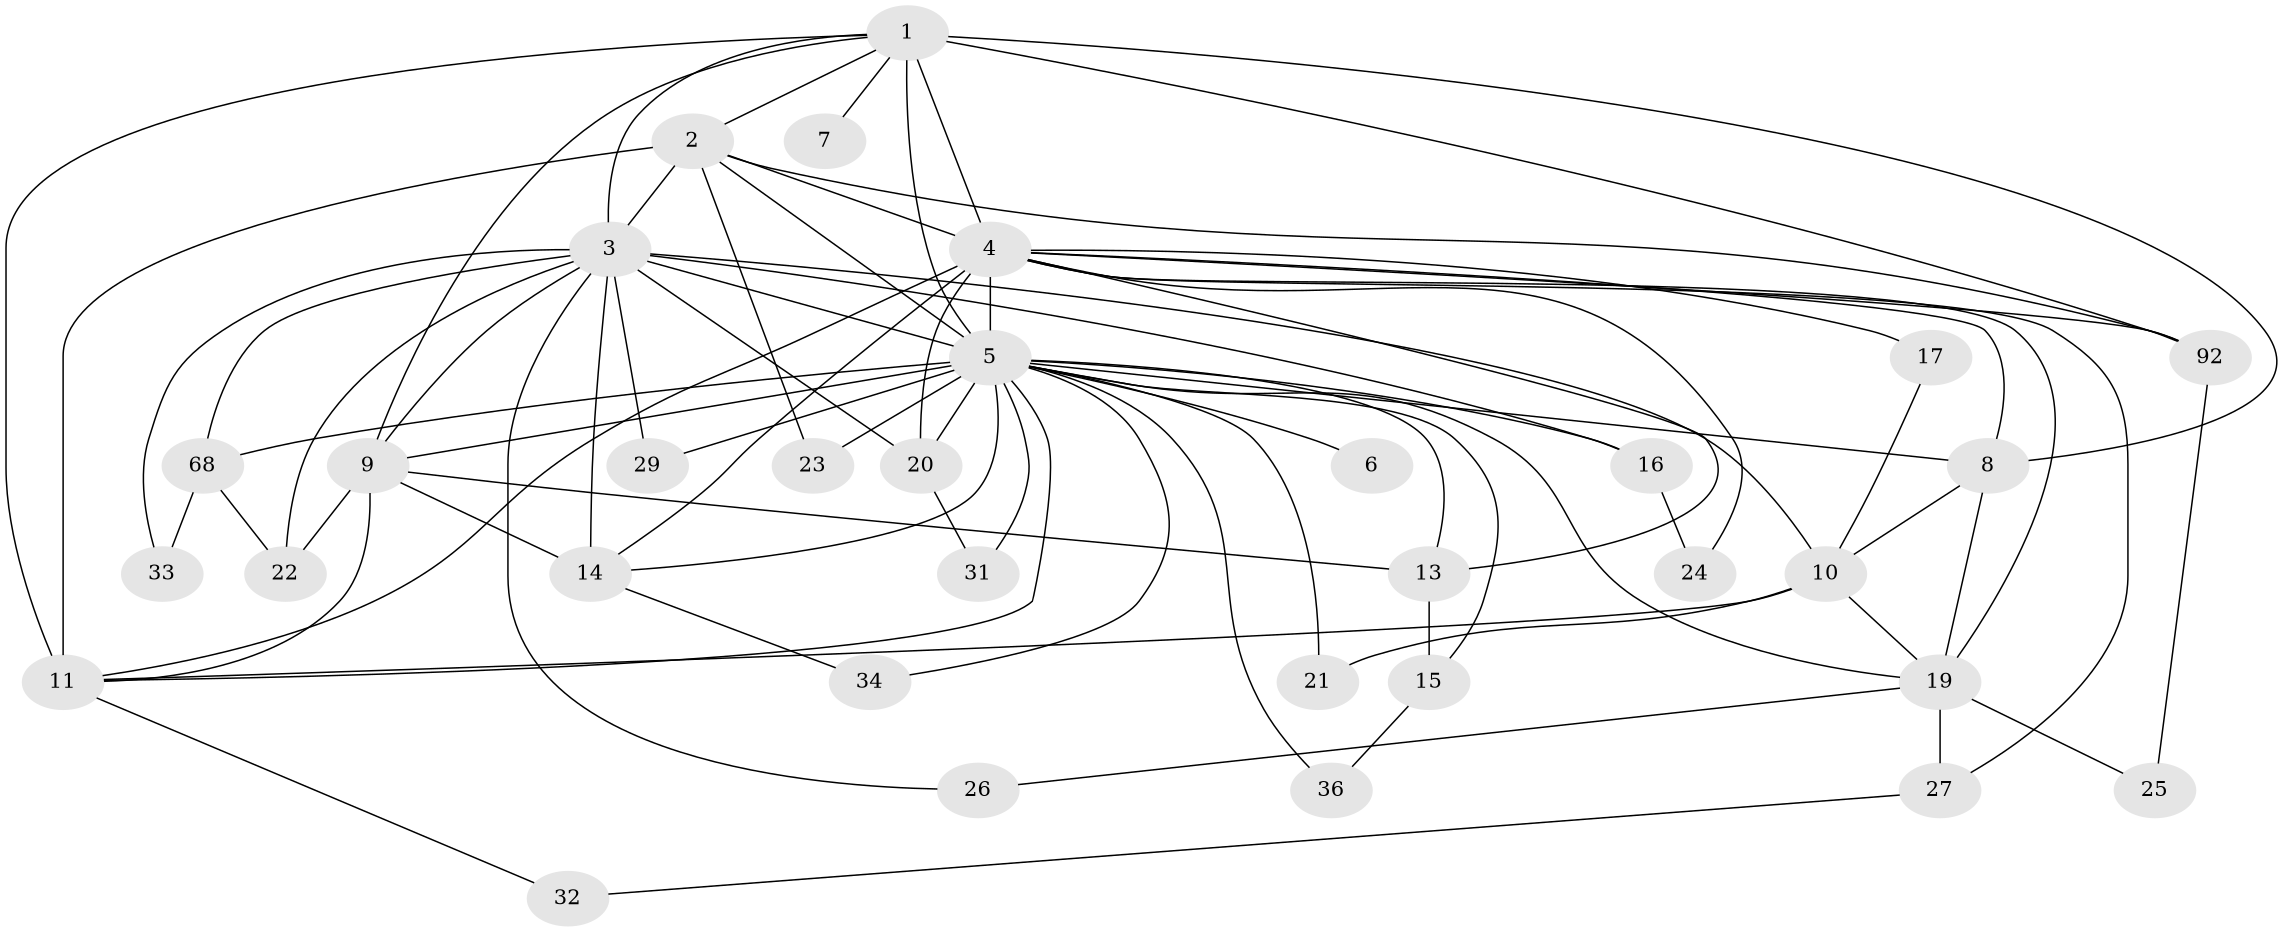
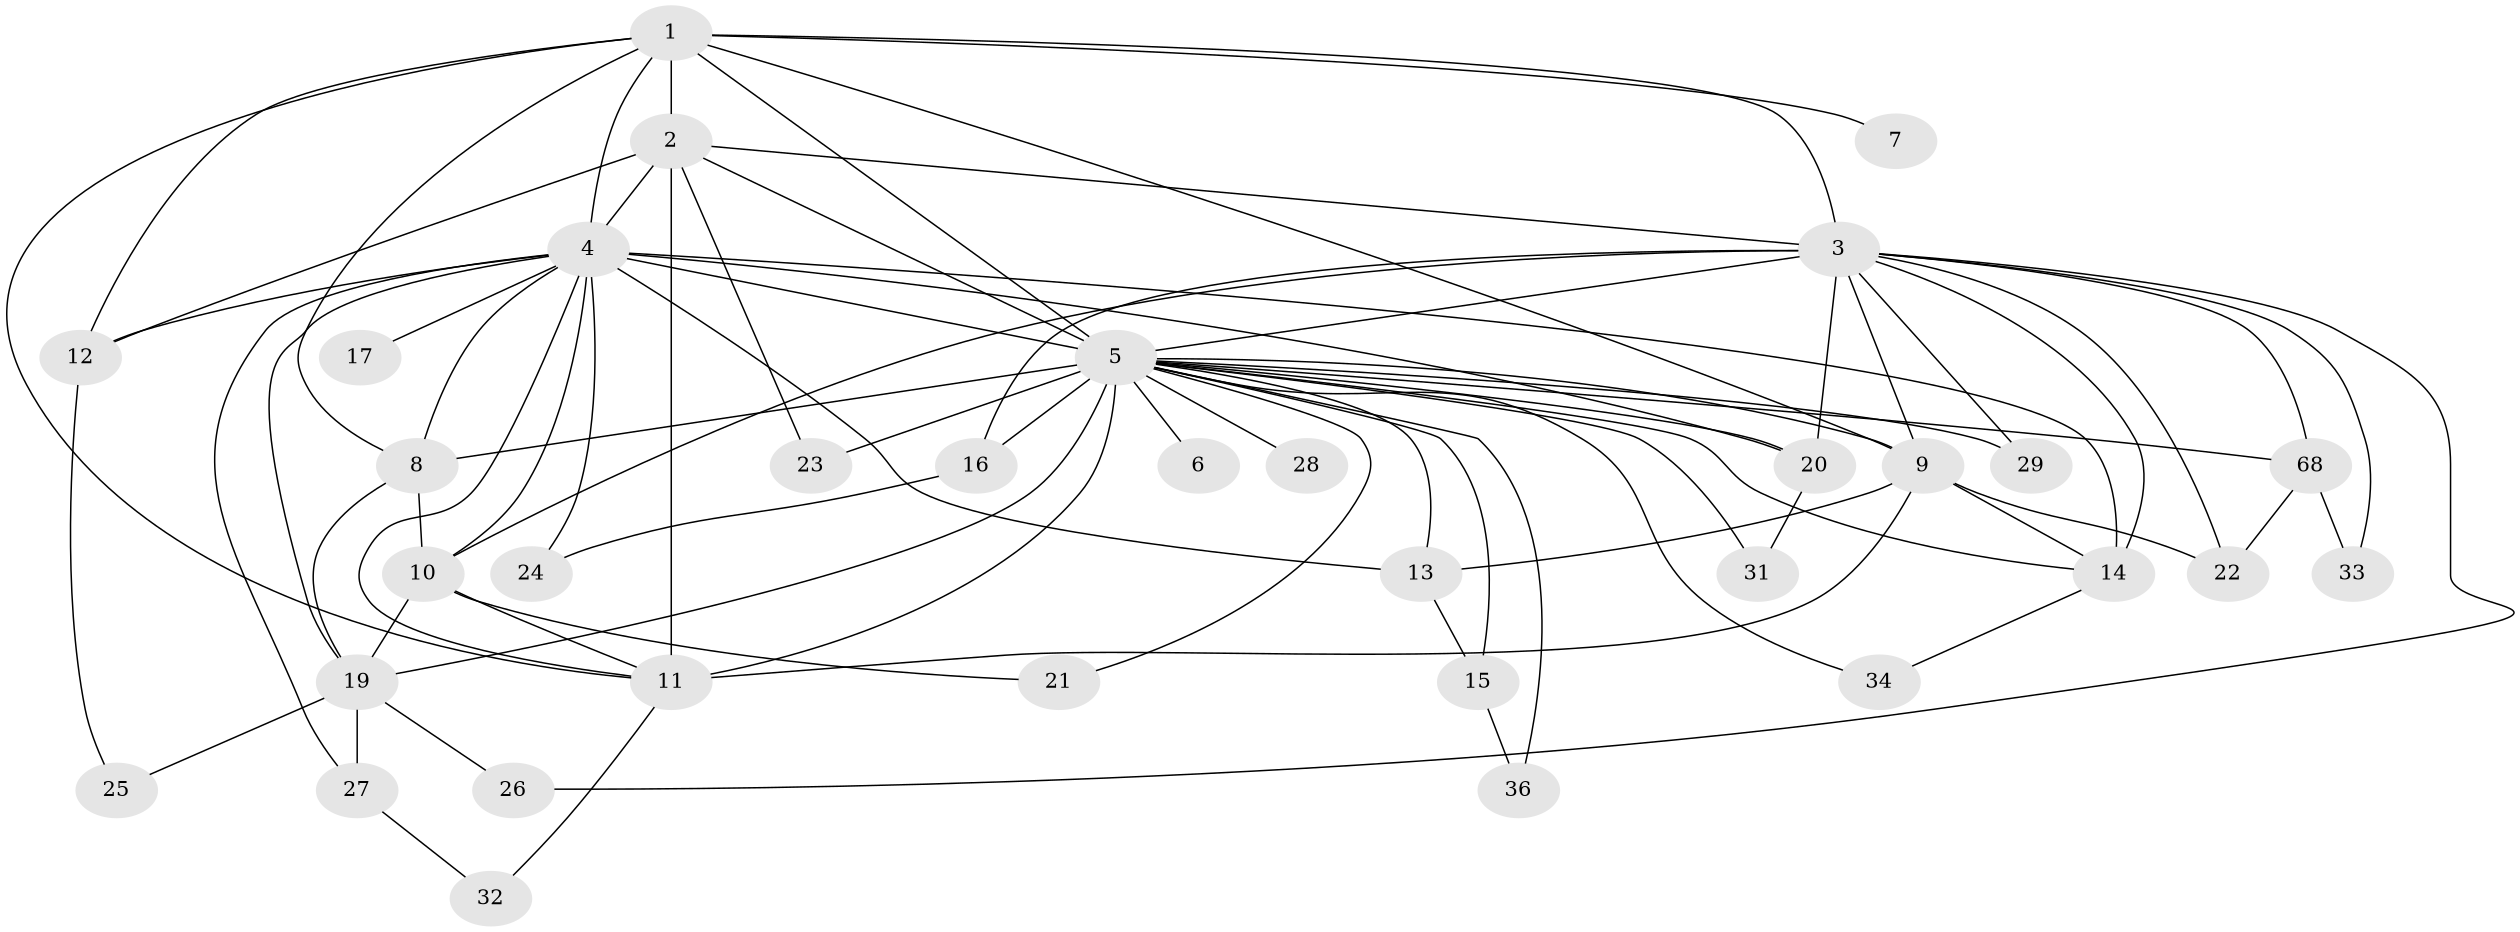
node "92": label "92" -> "12"
node "28": added
edge "17" -- "10": now "4" -- "10"
